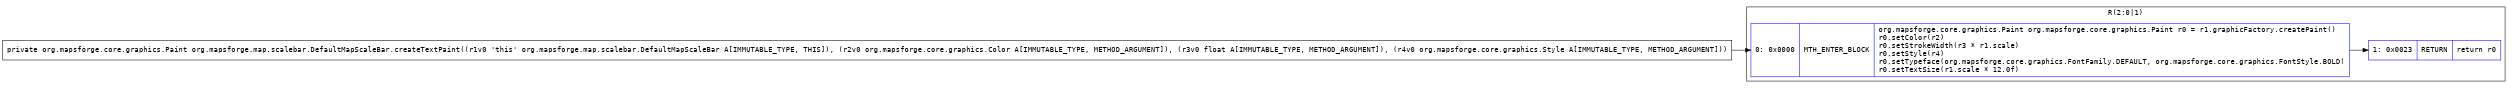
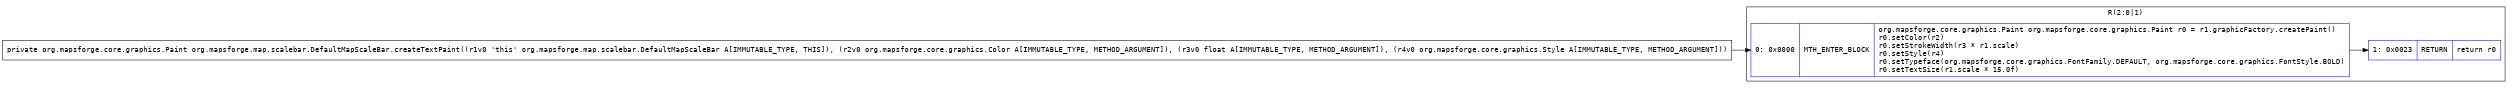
node "0: 0x0000": text "r0.setTextSize(r1.scale * 12.0f)" -> "r0.setTextSize(r1.scale * 15.0f)"
